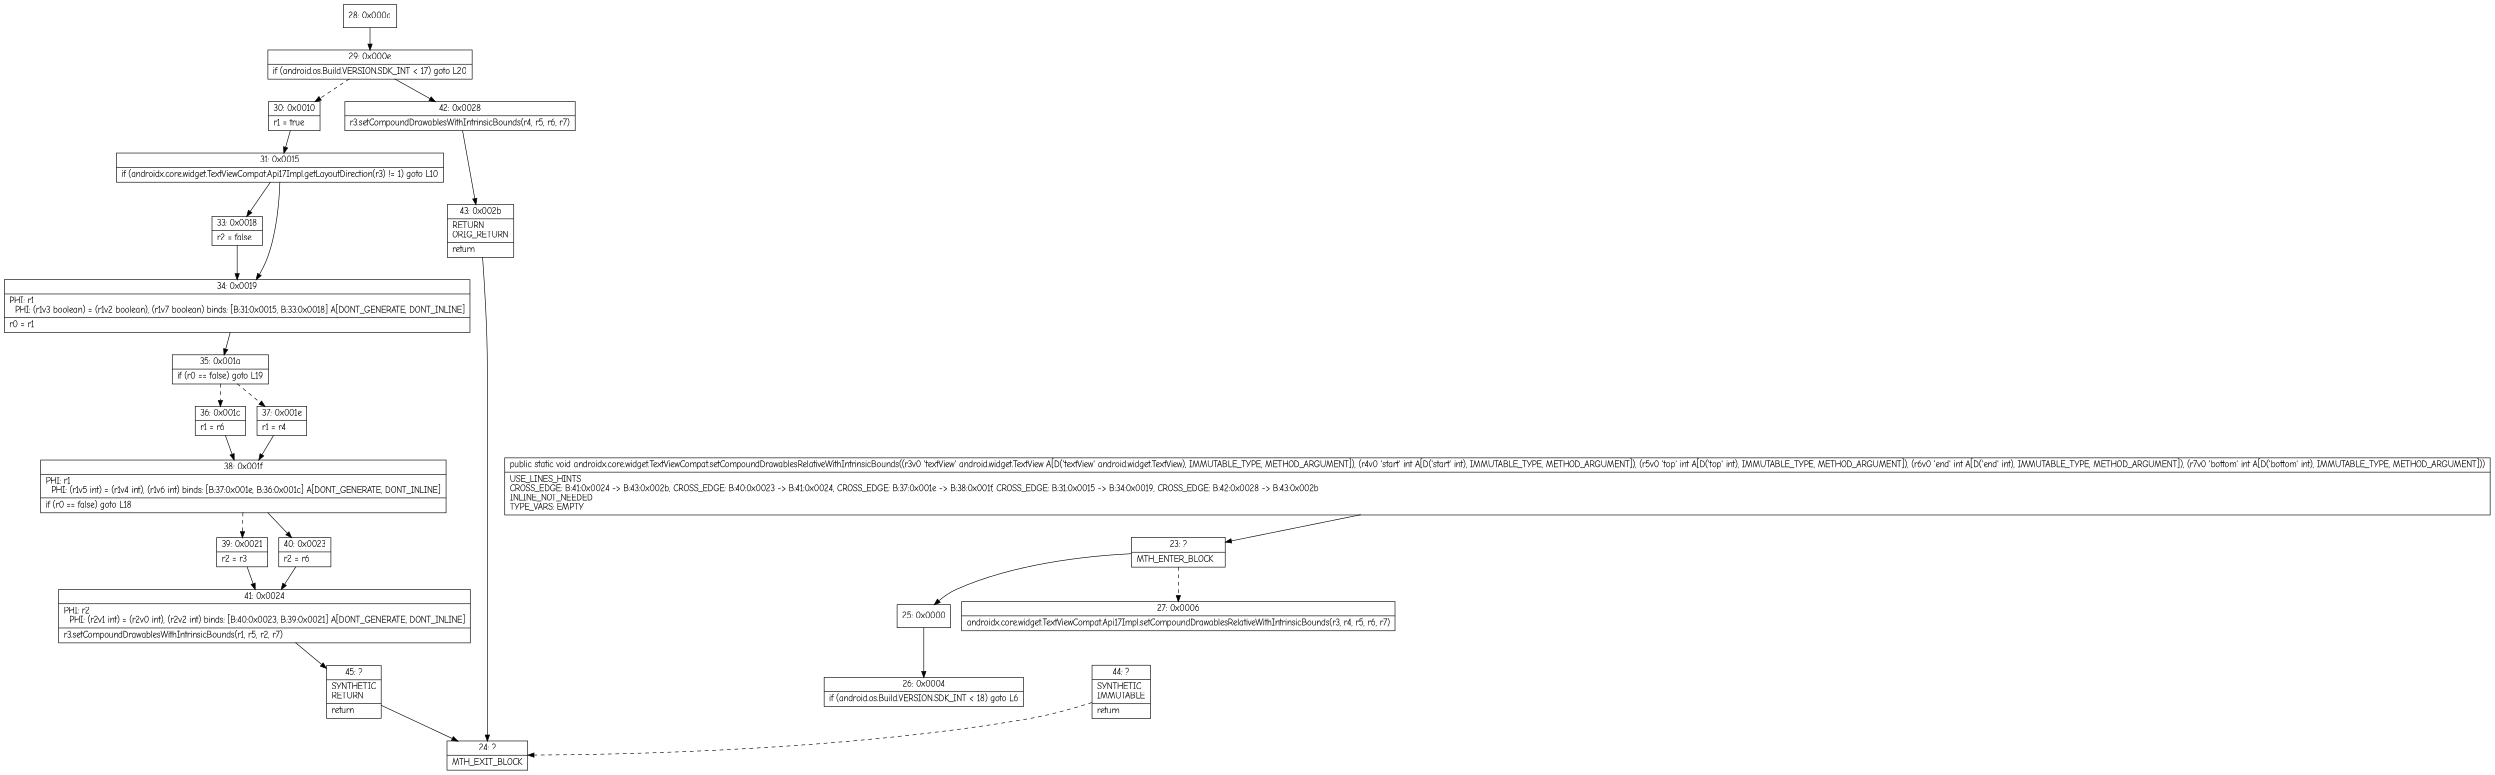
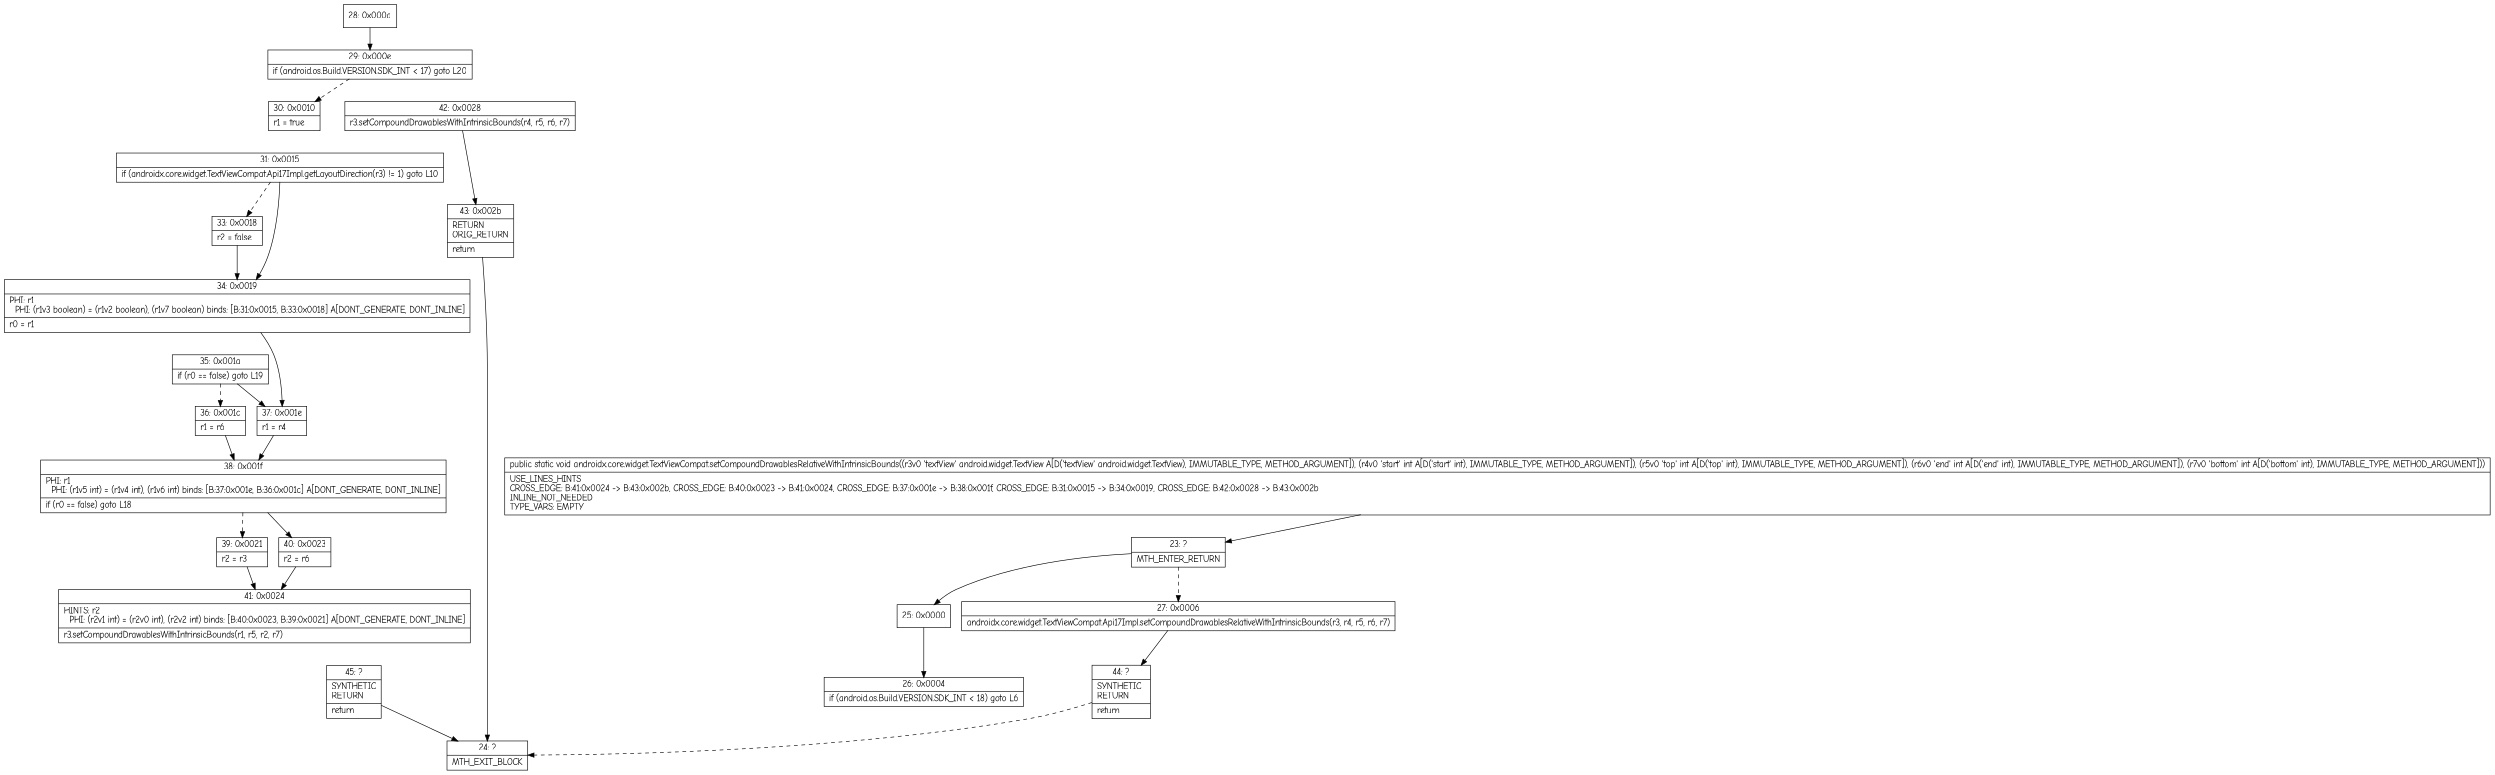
edge "29: 0x000e" -> "42: 0x0028": removed
edge "30: 0x0010" -> "31: 0x0015": removed
edge "31: 0x0015" -> "33: 0x0018": style solid -> dashed
edge "34: 0x0019" -> "35: 0x001a": now "34: 0x0019" -> "37: 0x001e"
edge "35: 0x001a" -> "37: 0x001e": style dashed -> solid
node "23: ?": text "MTH_ENTER_BLOCK" -> "MTH_ENTER_RETURN"
node "41: 0x0024": text "PHI: r2" -> "HINTS: r2"
edge "27: 0x0006" -> "44: ?": added
edge "41: 0x0024" -> "45: ?": removed
node "44: ?": text "IMMUTABLE" -> "RETURN"
